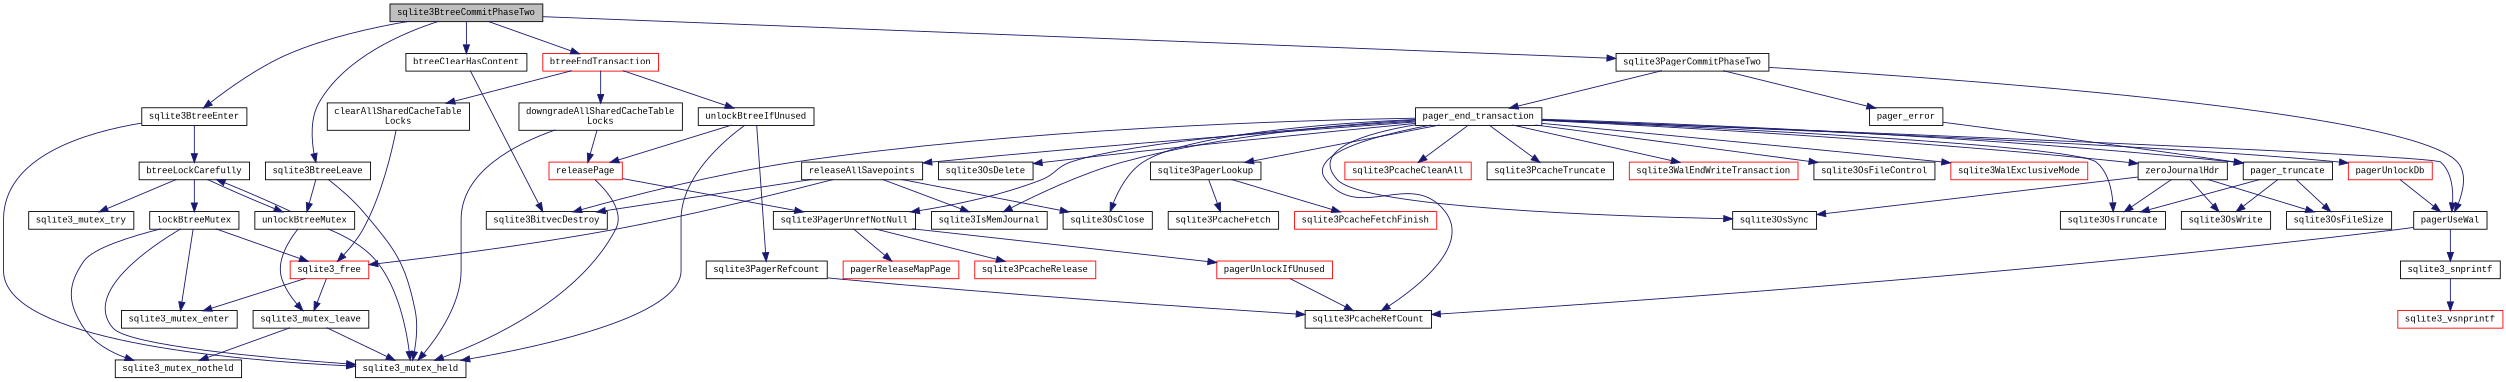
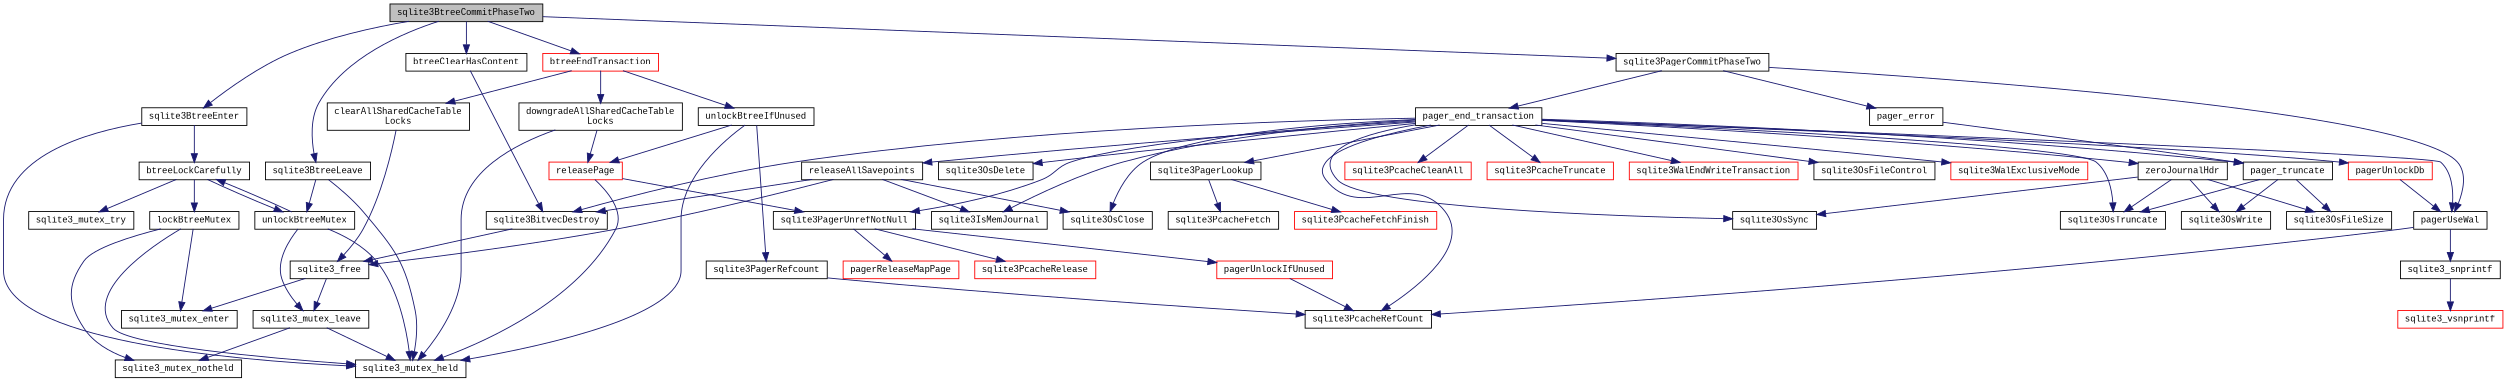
node "sqlite3PcacheTruncate": color black -> red
edge "lockBtreeMutex" -> "sqlite3_free": now "sqlite3BitvecDestroy" -> "sqlite3_free"
node "sqlite3_free": color red -> black
